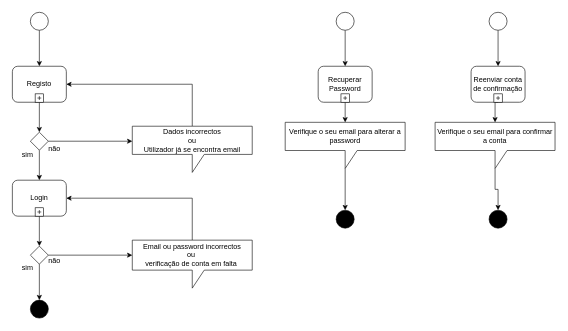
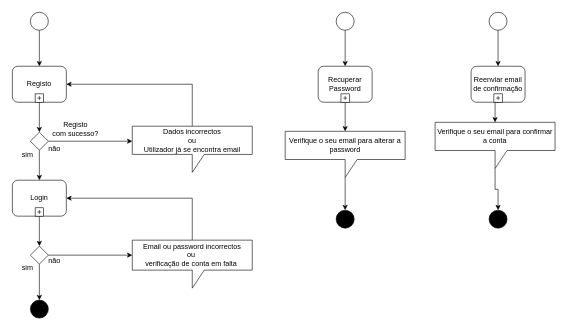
node "Reenviar conta de confirmação": label "Reenviar conta de confirmação" -> "Reenviar email de confirmação"
node "Registo com sucesso?": added
node "Verifique o seu email para alterar a password": moved (345, 146) -> (345, 155)
